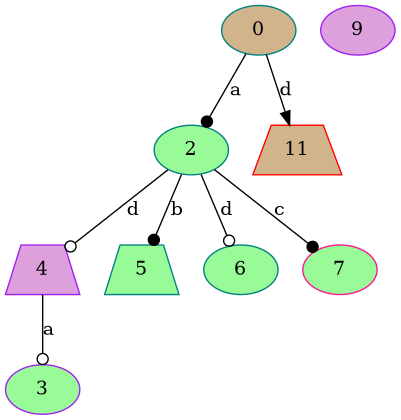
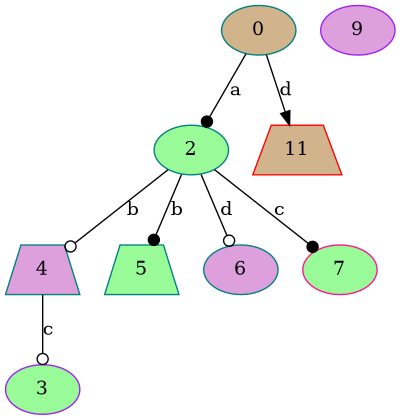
edge "2" -> "4": label "d" -> "b"
node "4": color purple -> teal
node "6": fillcolor palegreen -> plum
edge "4" -> "3": label "a" -> "c"
